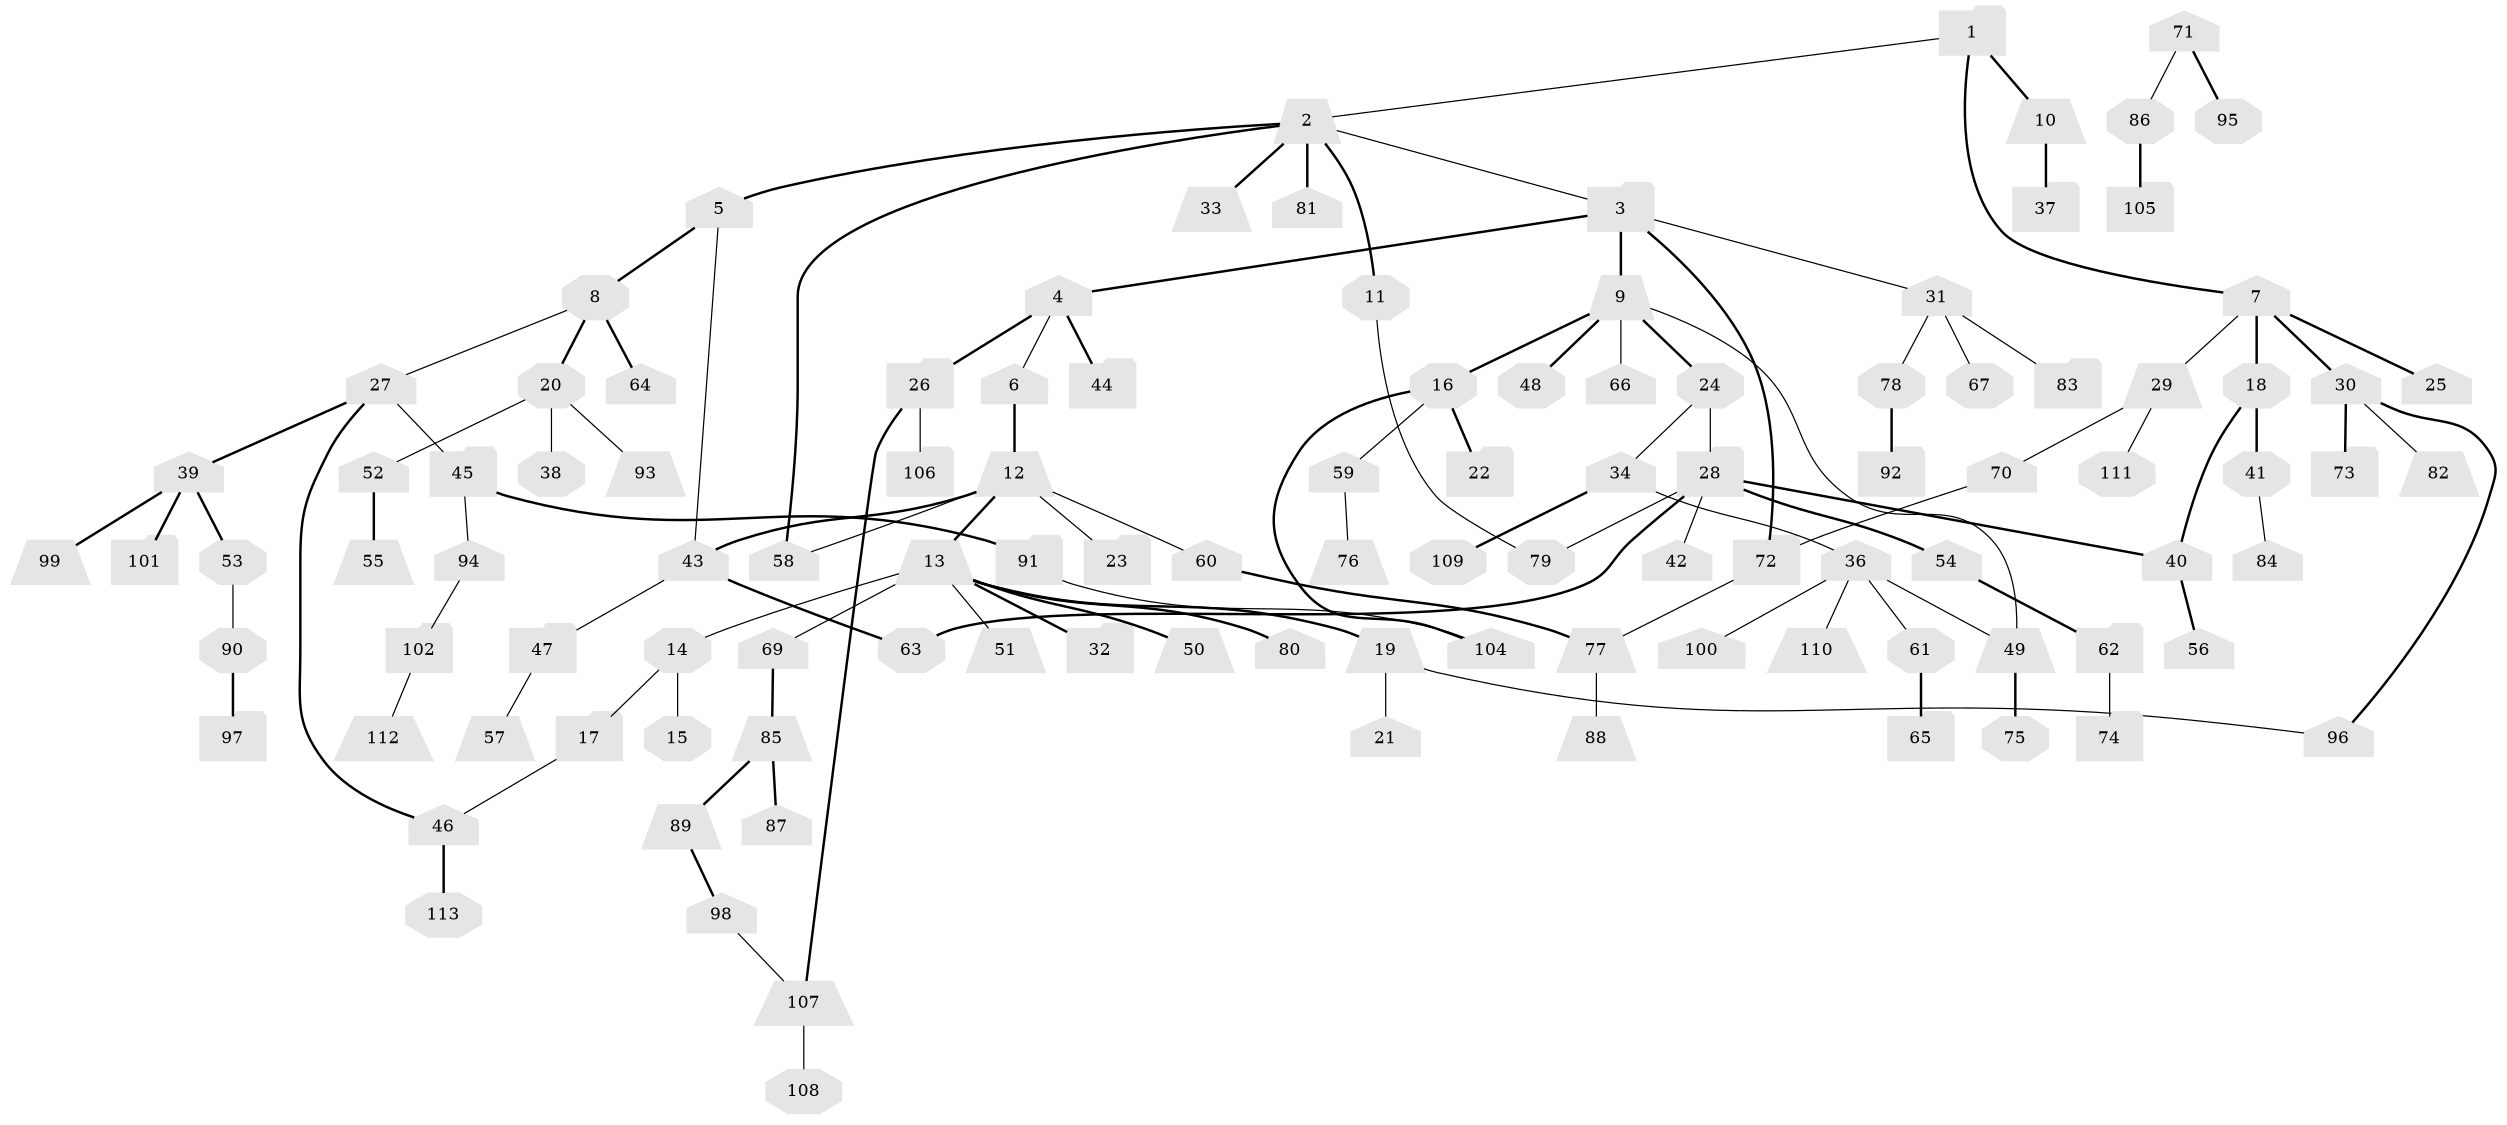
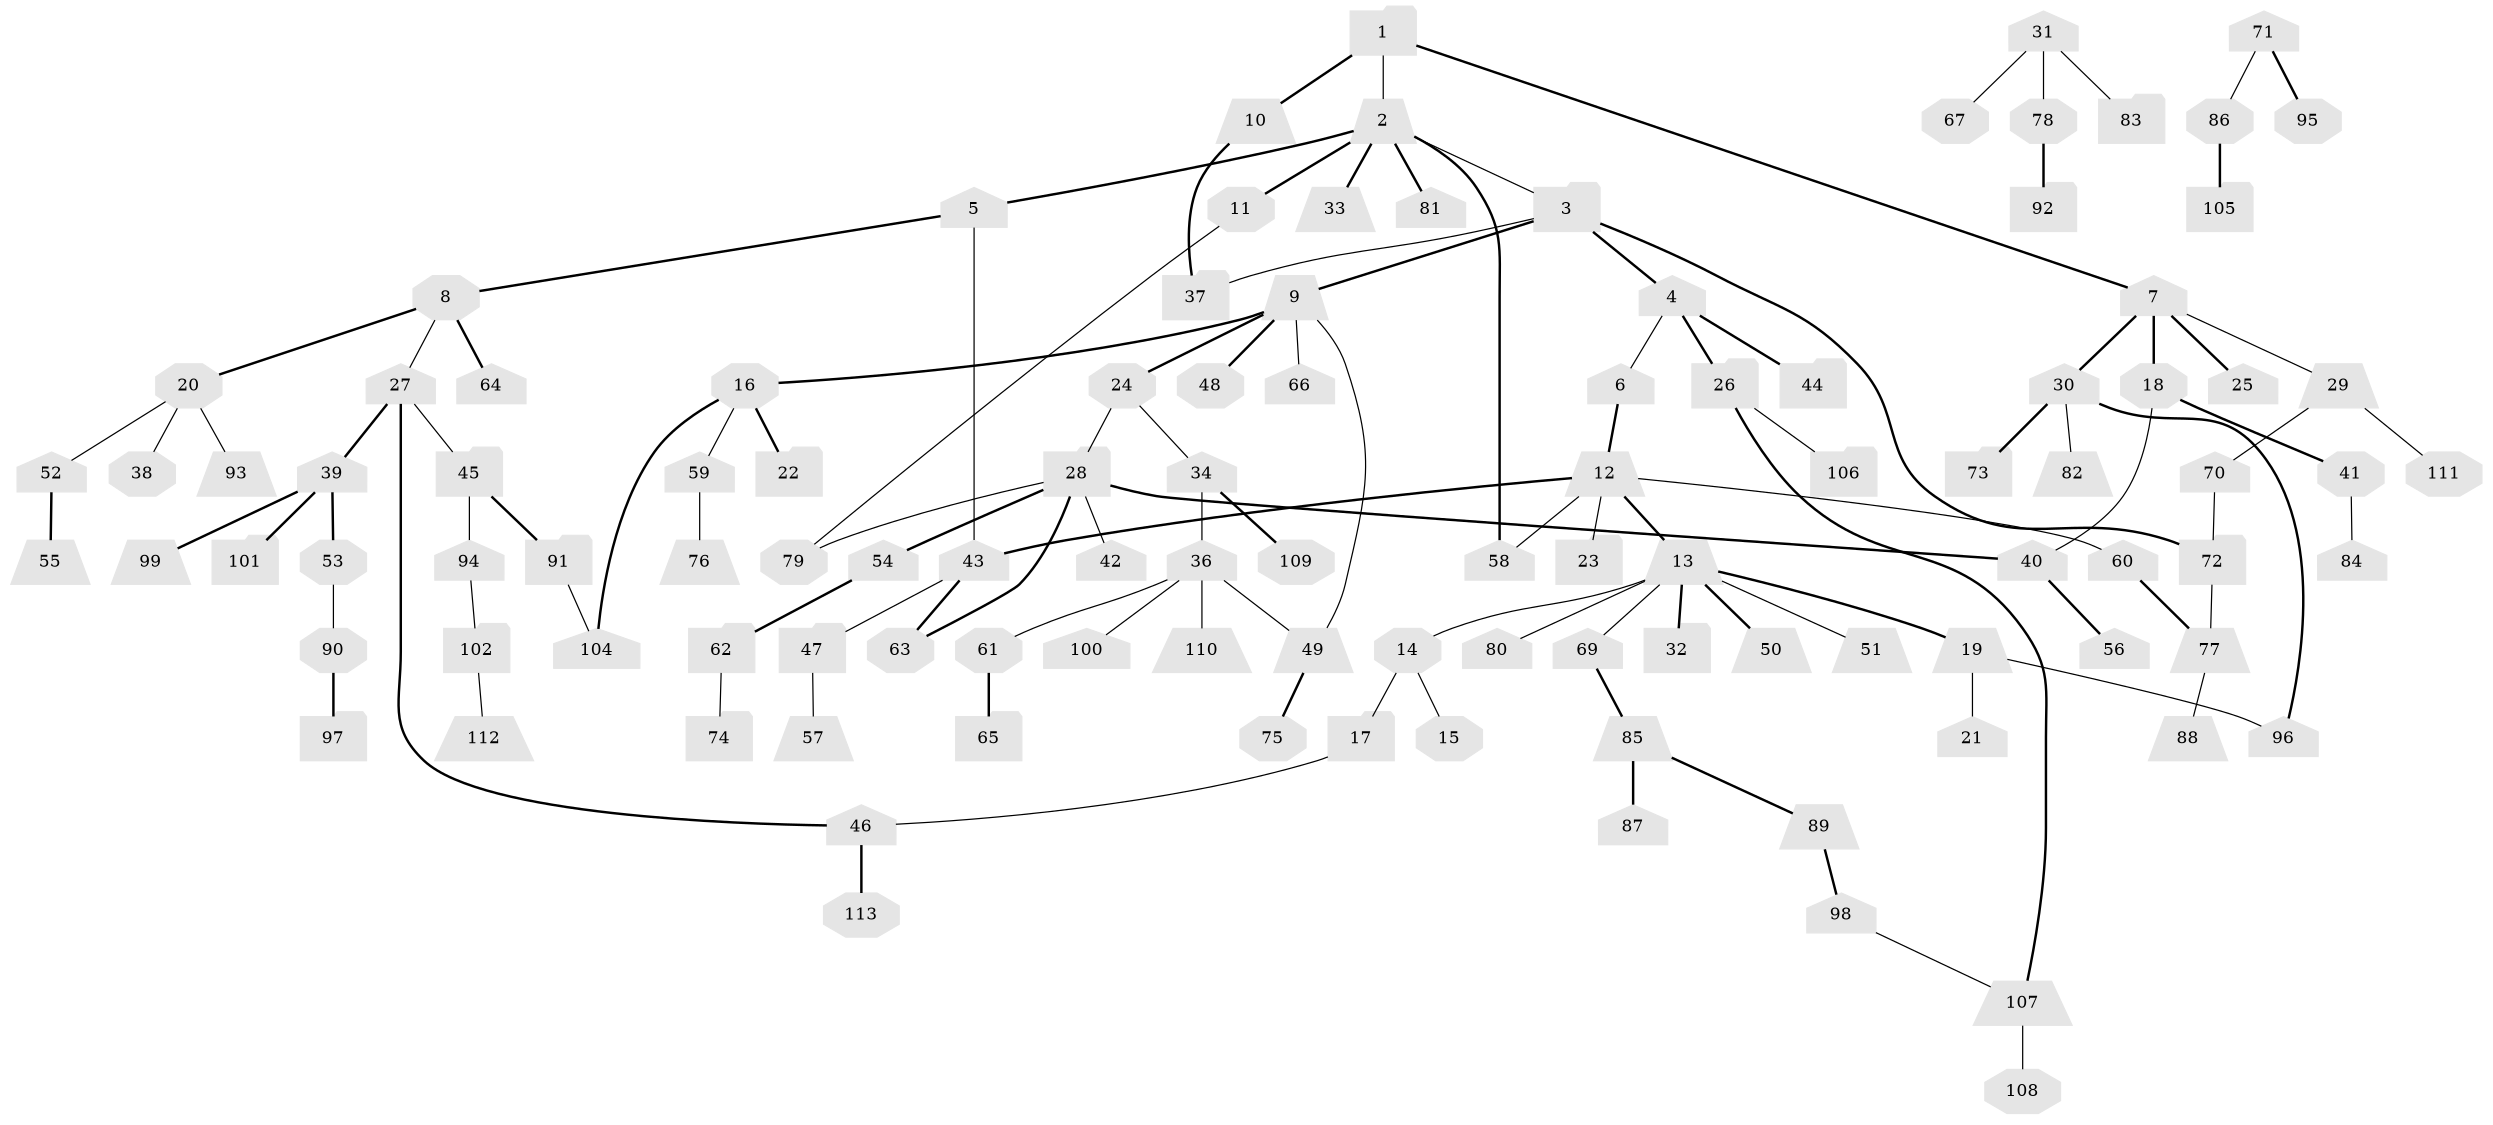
edge "3" -- "31": now "3" -- "37"
edge "18" -- "40": style bold -> solid
edge "13" -- "80": style bold -> solid
